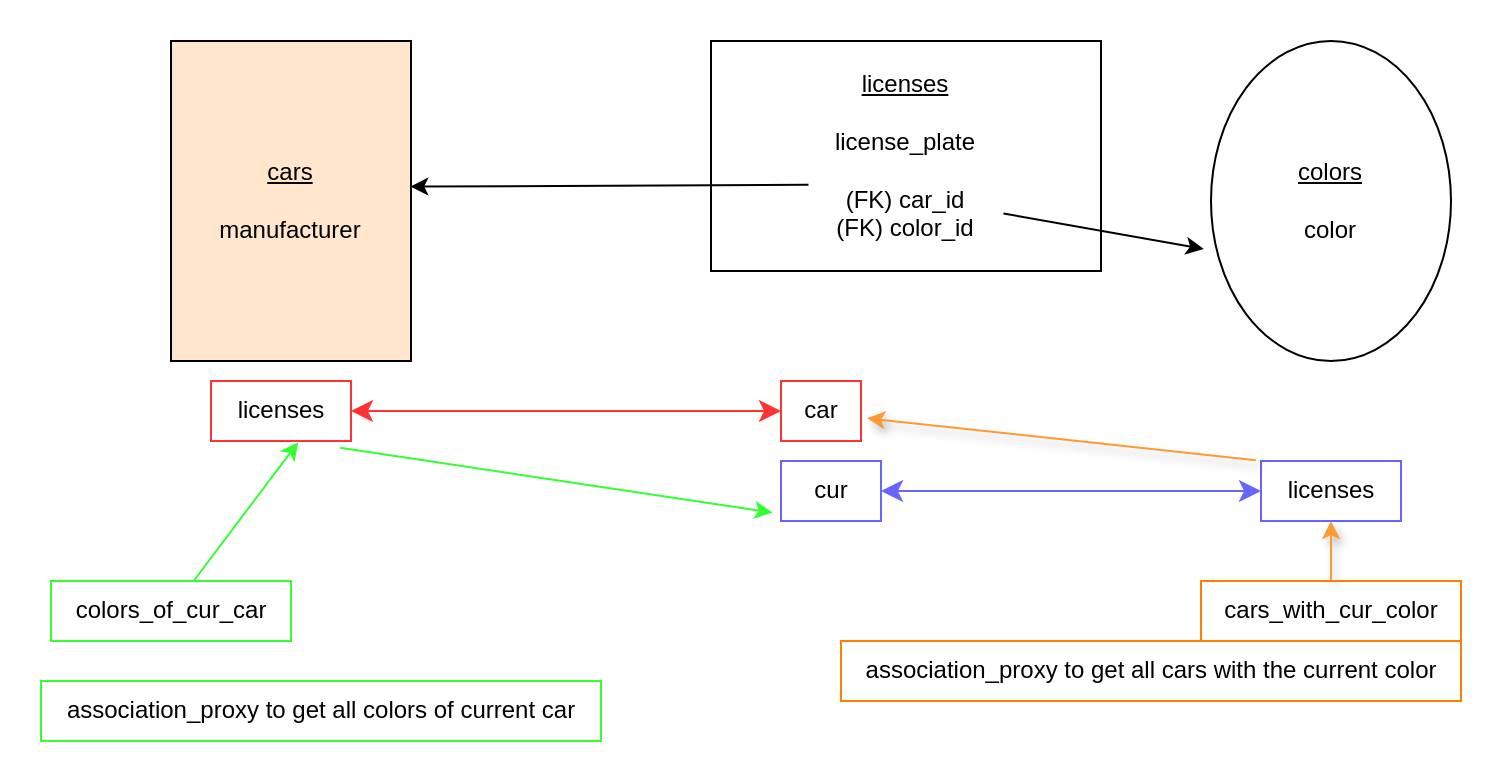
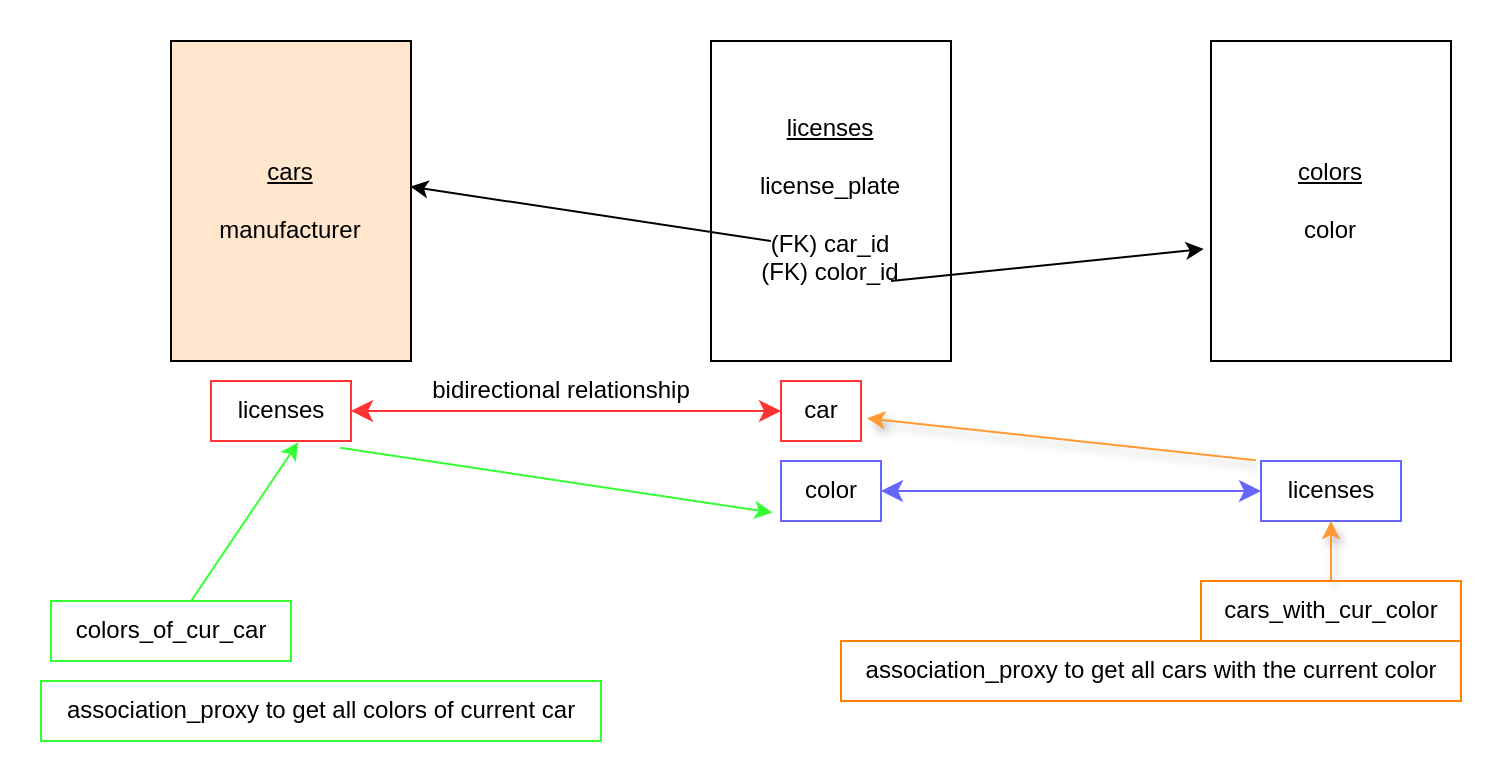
node "licenses license_plate (FK) car_id (FK) color_id": size 390x230 -> 240x320
node "colors color": shape ellipse -> rectangle
node "bidirectional relationship": added
node "cur": label "cur" -> "color"
node "colors_of_cur_car": moved (171, 611) -> (171, 631)
